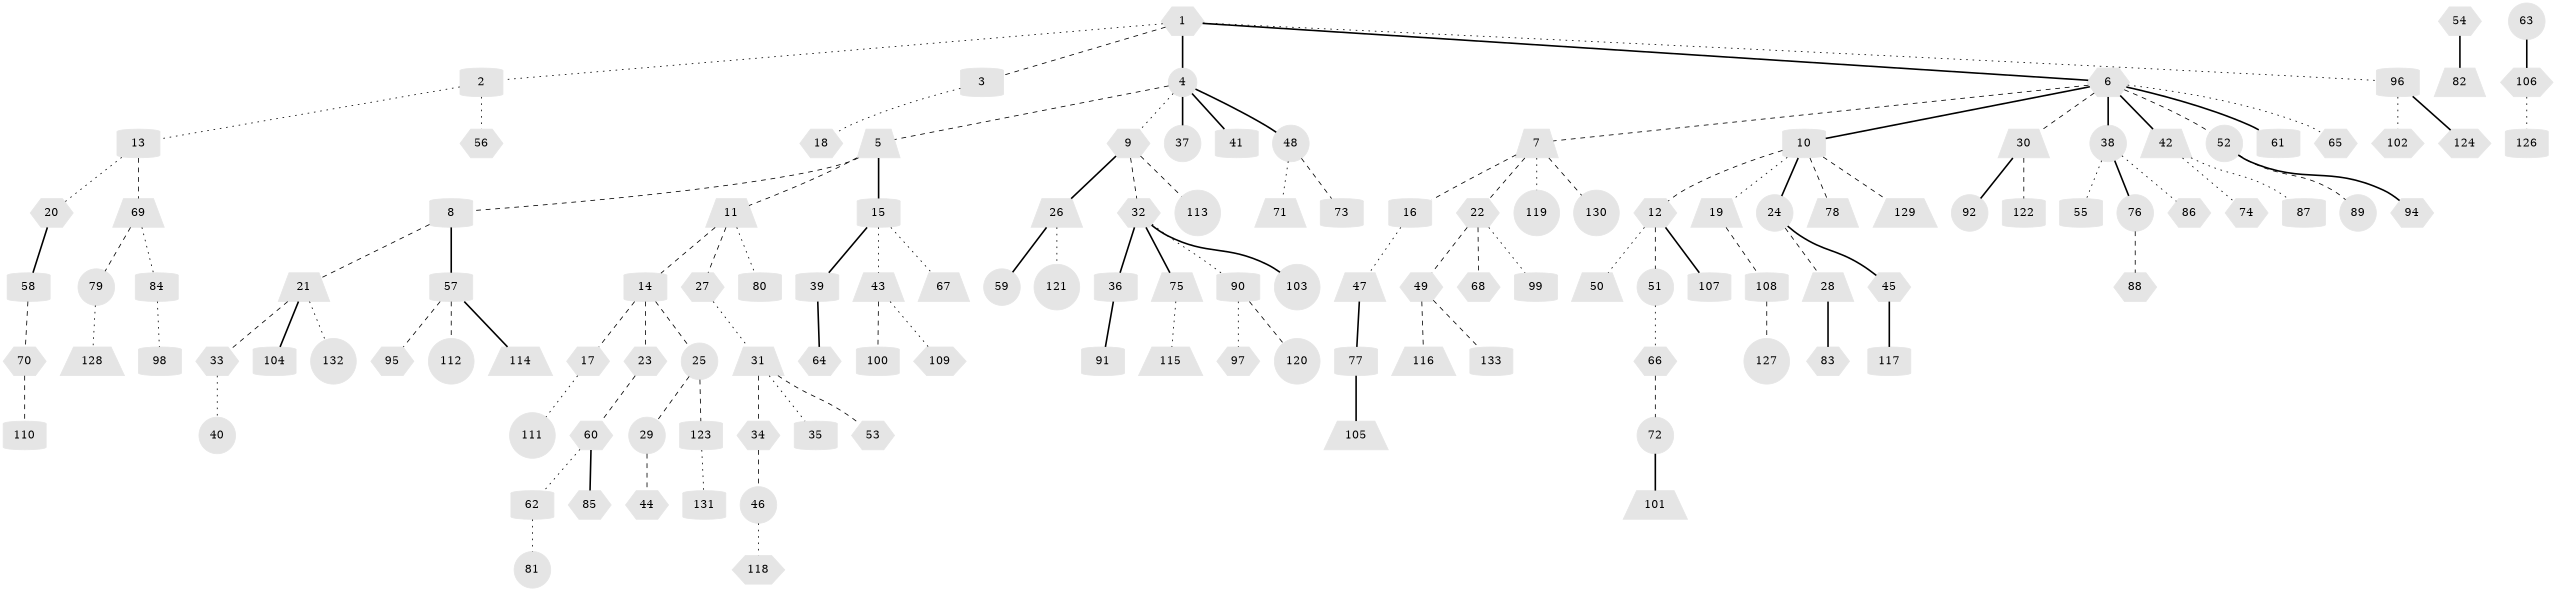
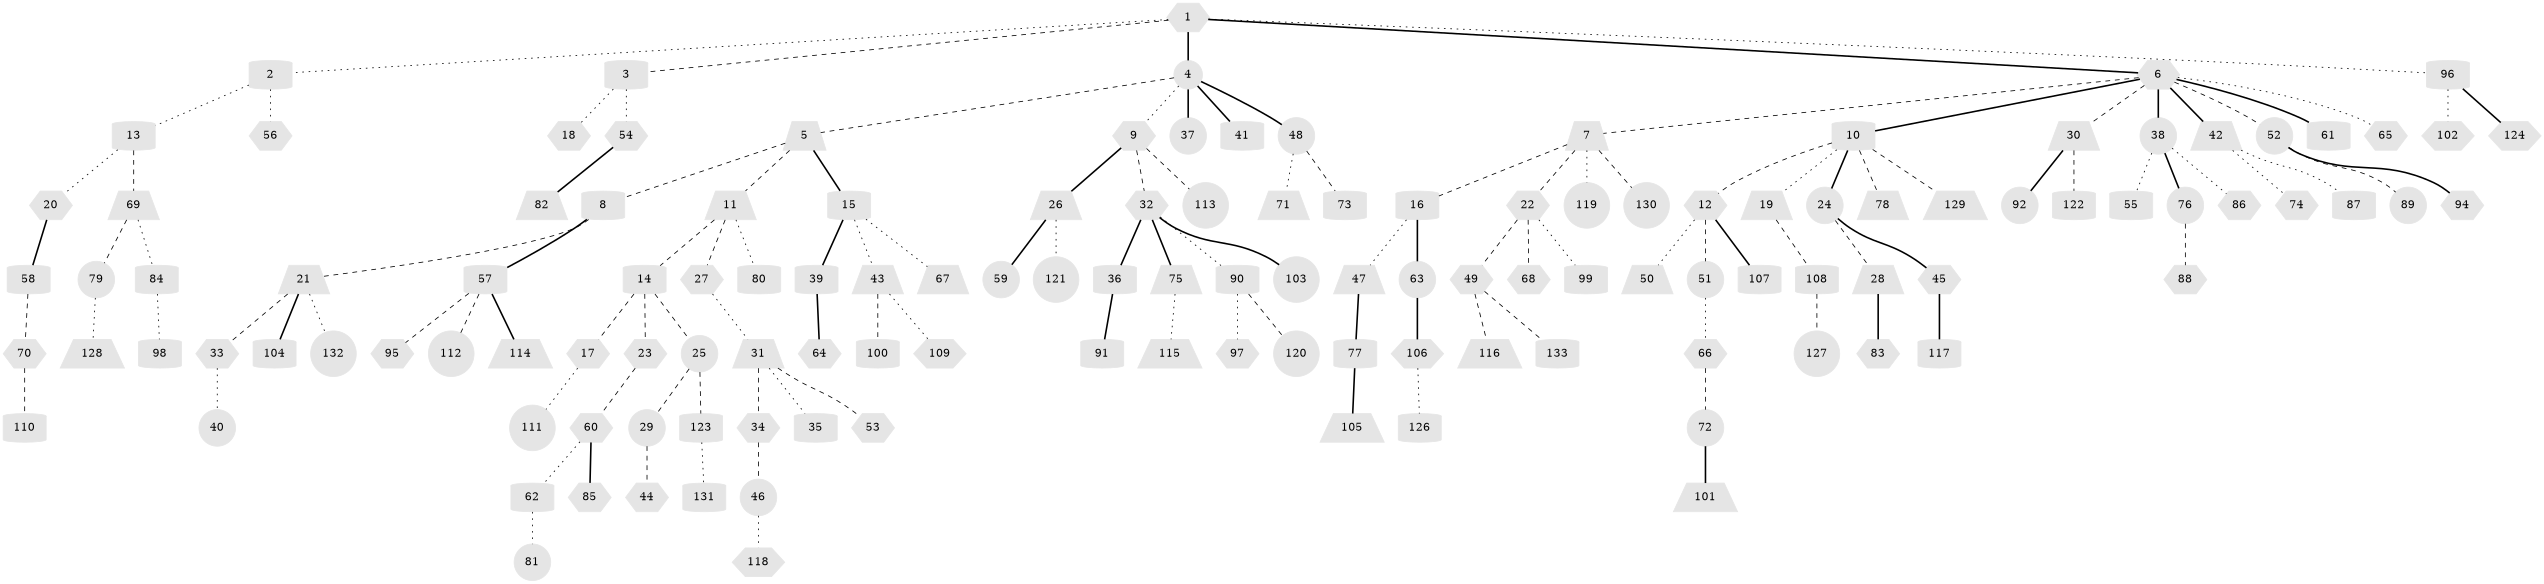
edge "3" -- "54": added
edge "16" -- "63": added
